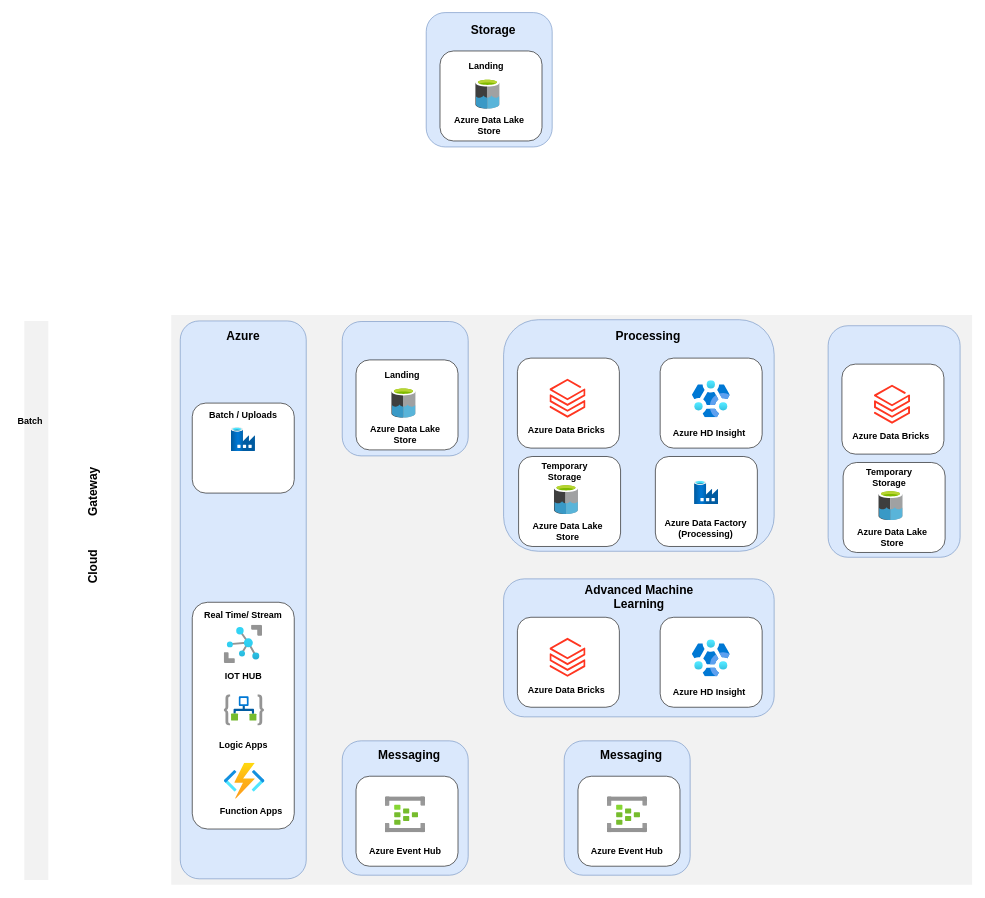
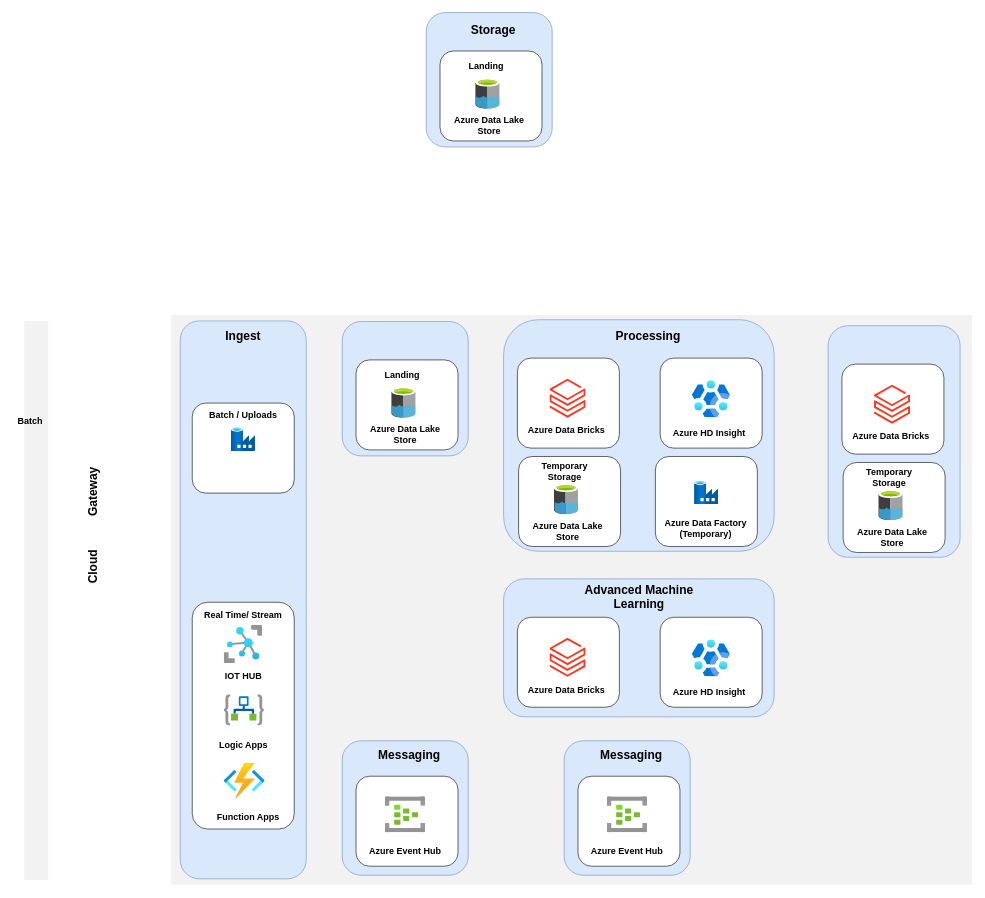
node "Azure": label "Azure" -> "Ingest"
node "Azure Data Factory (Processing)": label "Azure Data Factory (Processing)" -> "Azure Data Factory (Temporary)"
node "Function Apps": moved (251, 811) -> (248, 817)
